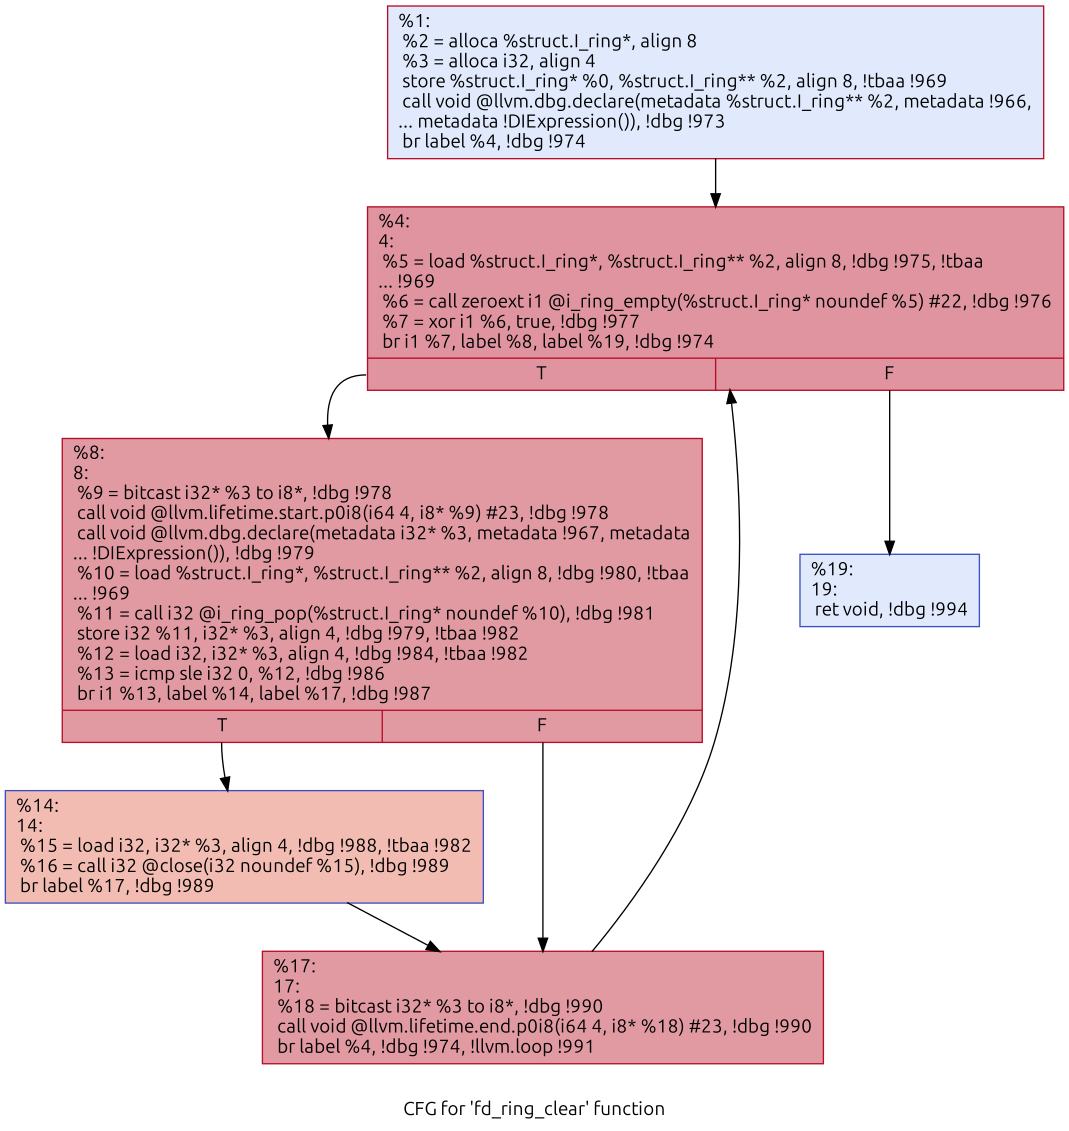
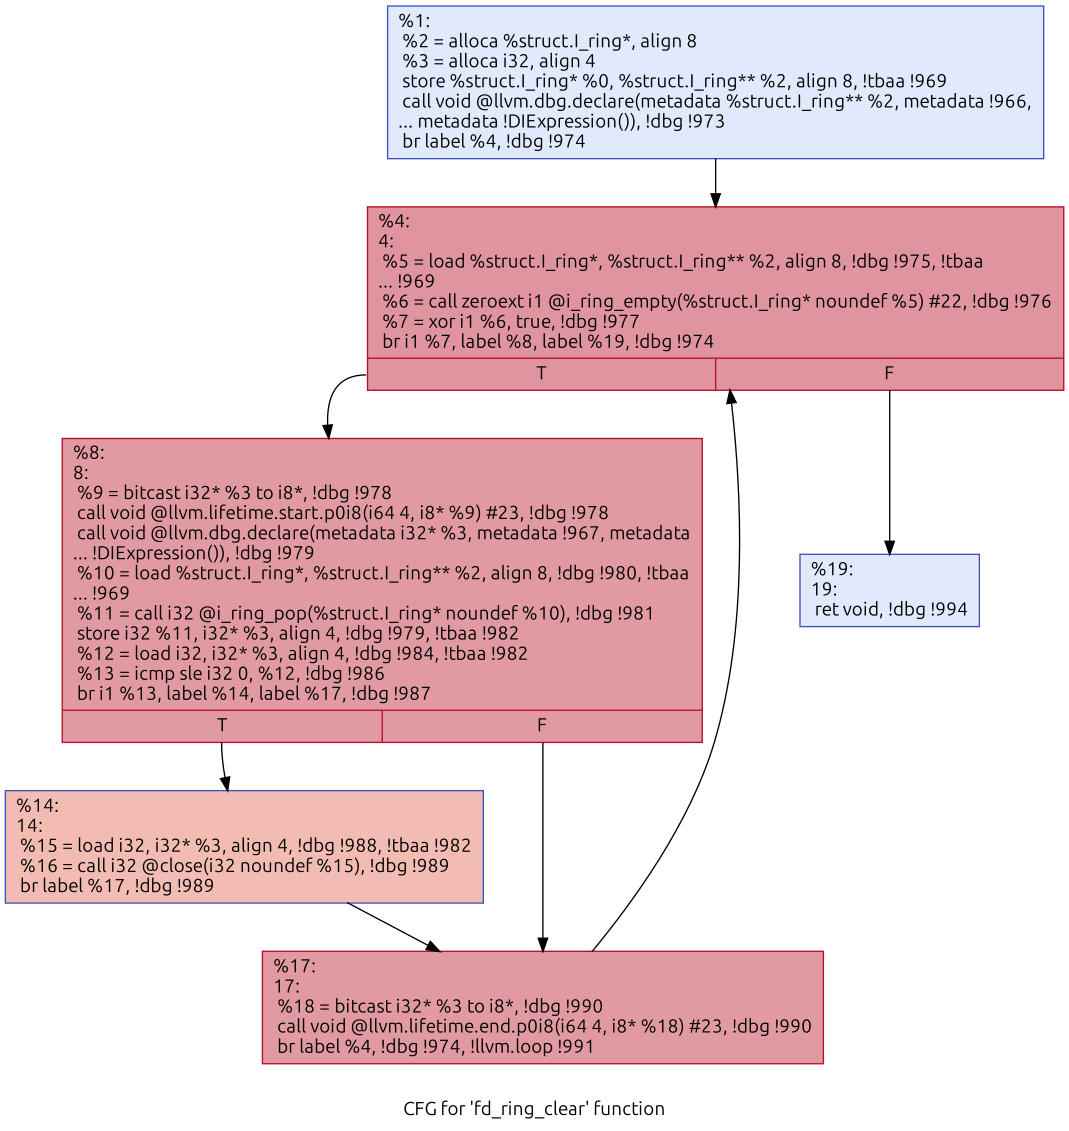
node "%1:": color #b70d28ff -> #3d50c3ff
